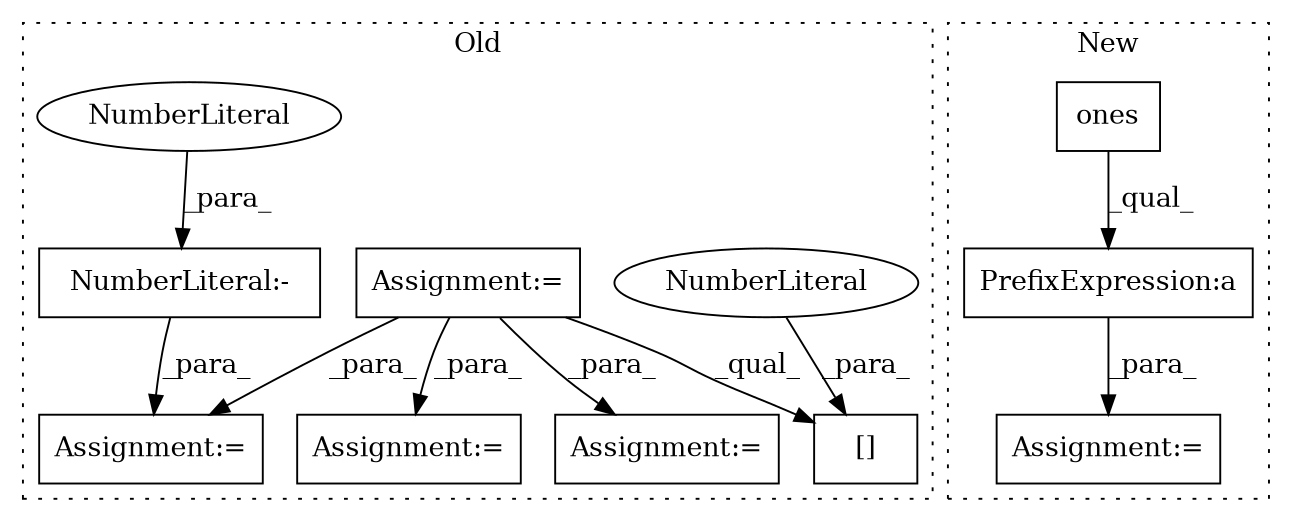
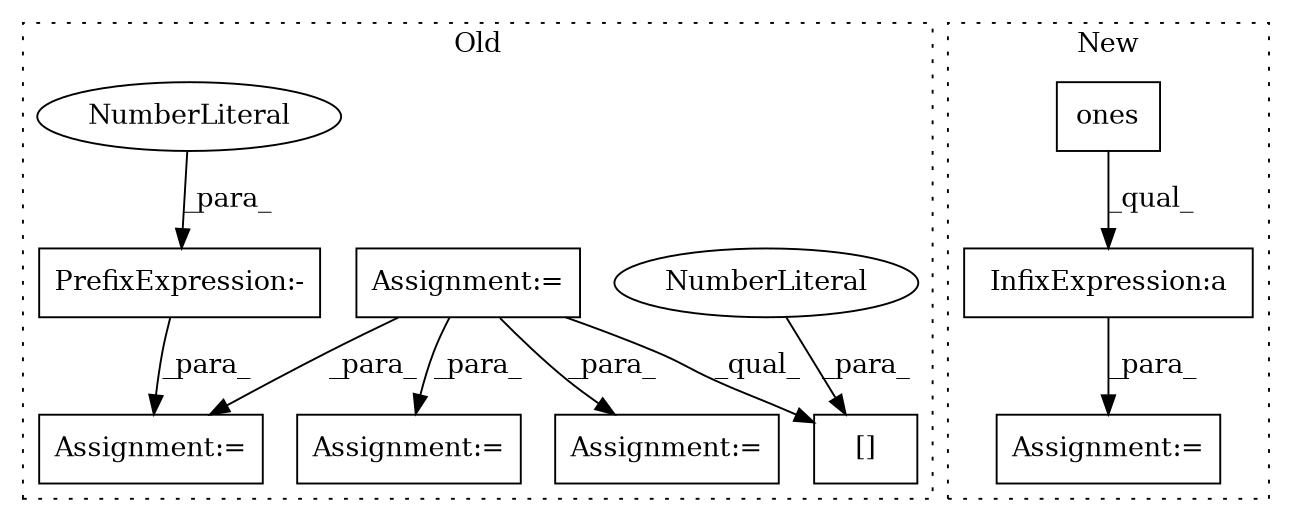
node "NumberLiteral:-": label "NumberLiteral:-" -> "PrefixExpression:-"
node "PrefixExpression:a": label "PrefixExpression:a" -> "InfixExpression:a"
